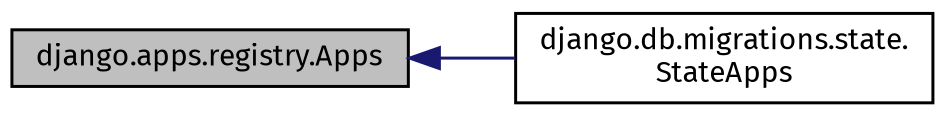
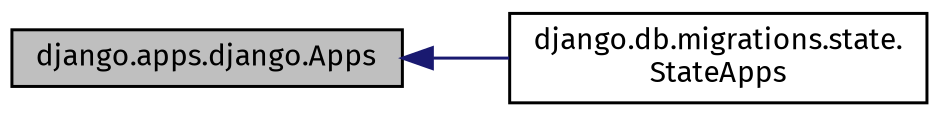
node "django.apps.registry.Apps": label "django.apps.registry.Apps" -> "django.apps.django.Apps"
